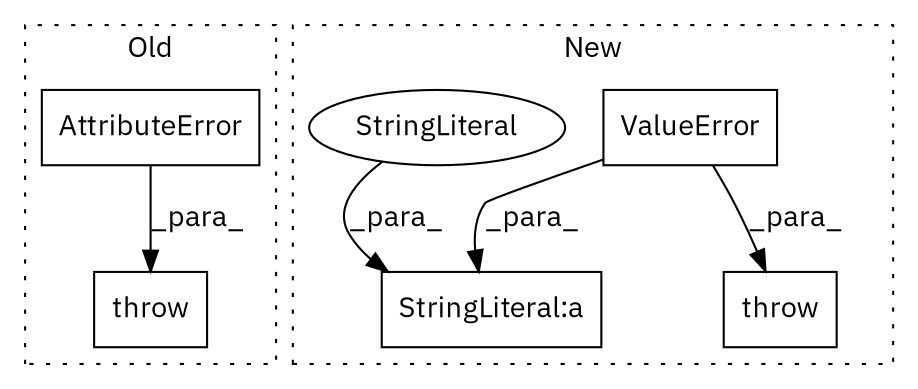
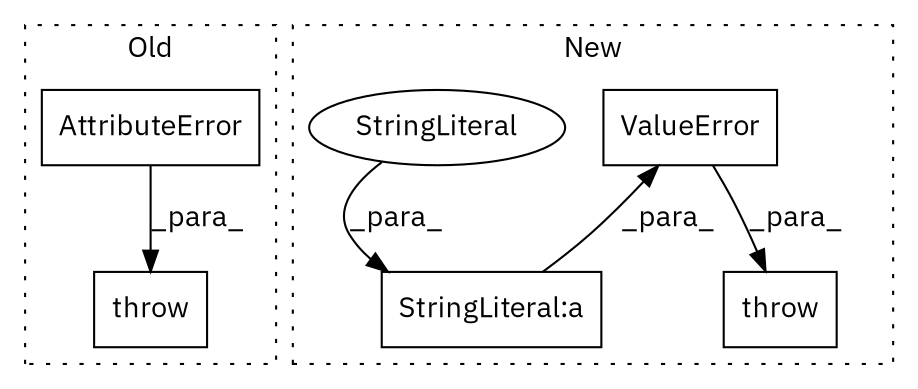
edge "ValueError" -> "StringLiteral:a": reversed
